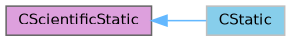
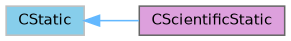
edge "CStatic" -> "CScientificStatic": reversed
